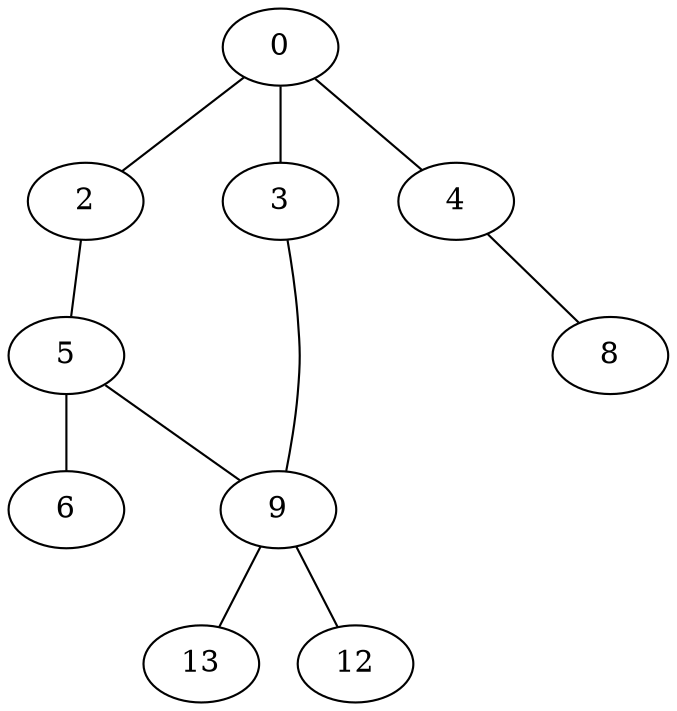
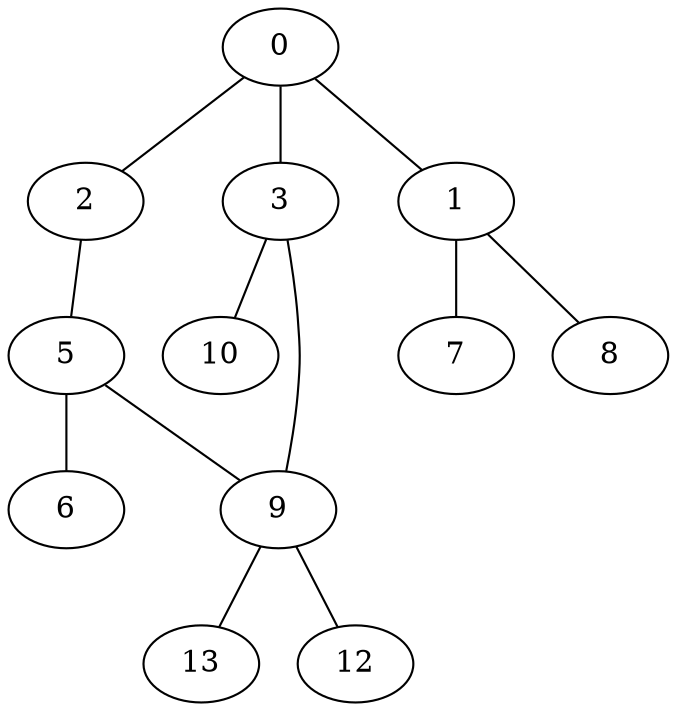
node "4": label "4" -> "1"
node "10": added
node "7": added
